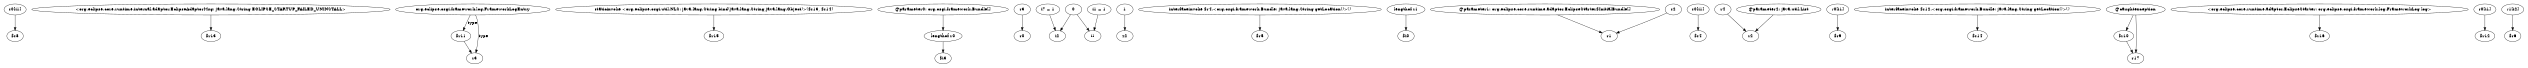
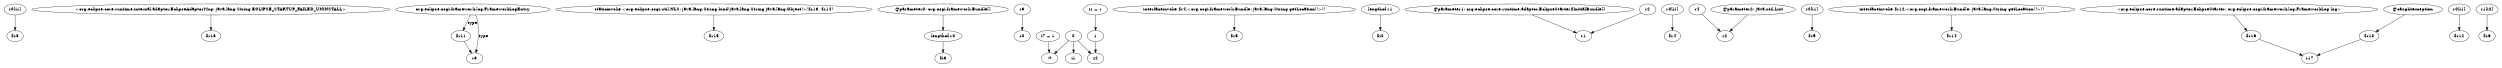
edge "i1 + 1" -> "i1": now "i1 + 1" -> "1"
edge "@caughtexception" -> "r17": now "$r16" -> "r17"
edge "0" -> "z2": added
